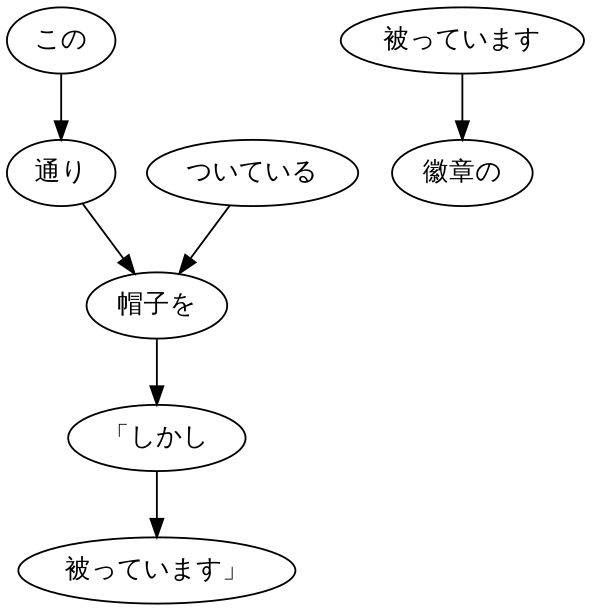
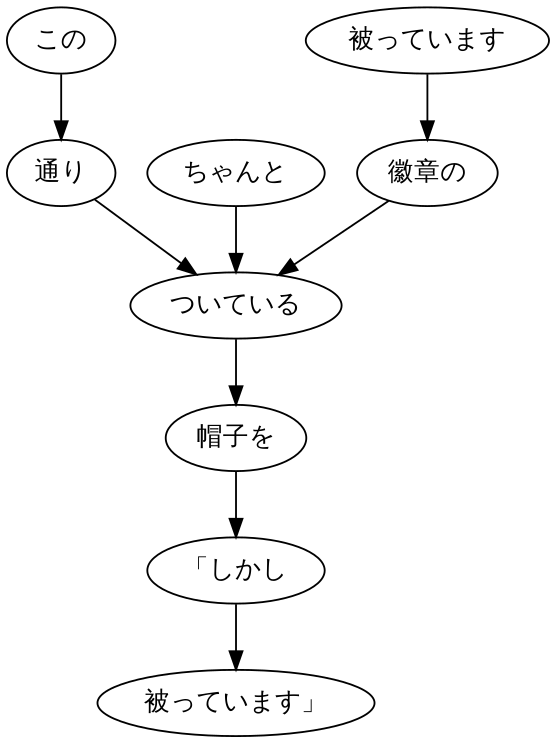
node "ちゃんと": added
edge "通り" -> "帽子を": now "通り" -> "ついている"
edge "徽章の" -> "ついている": added
